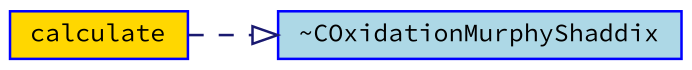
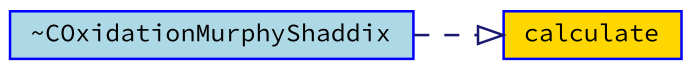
edge "calculate" -> "~COxidationMurphyShaddix": reversed
